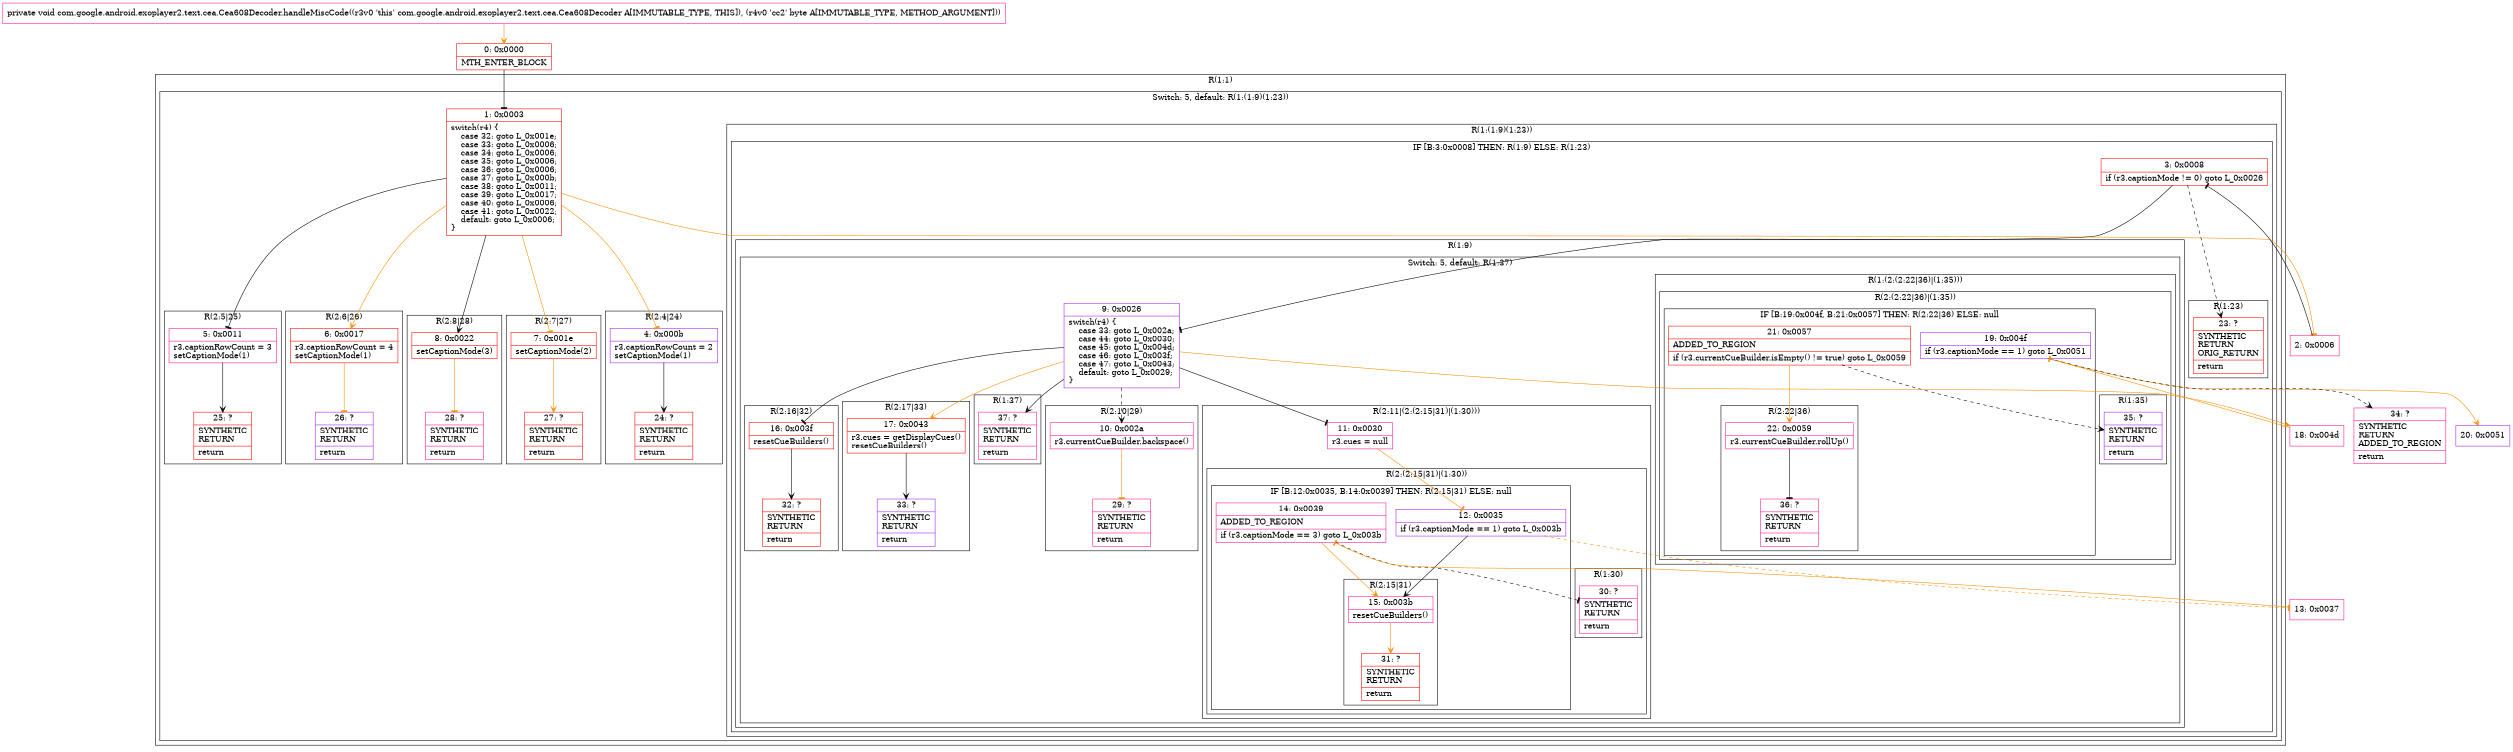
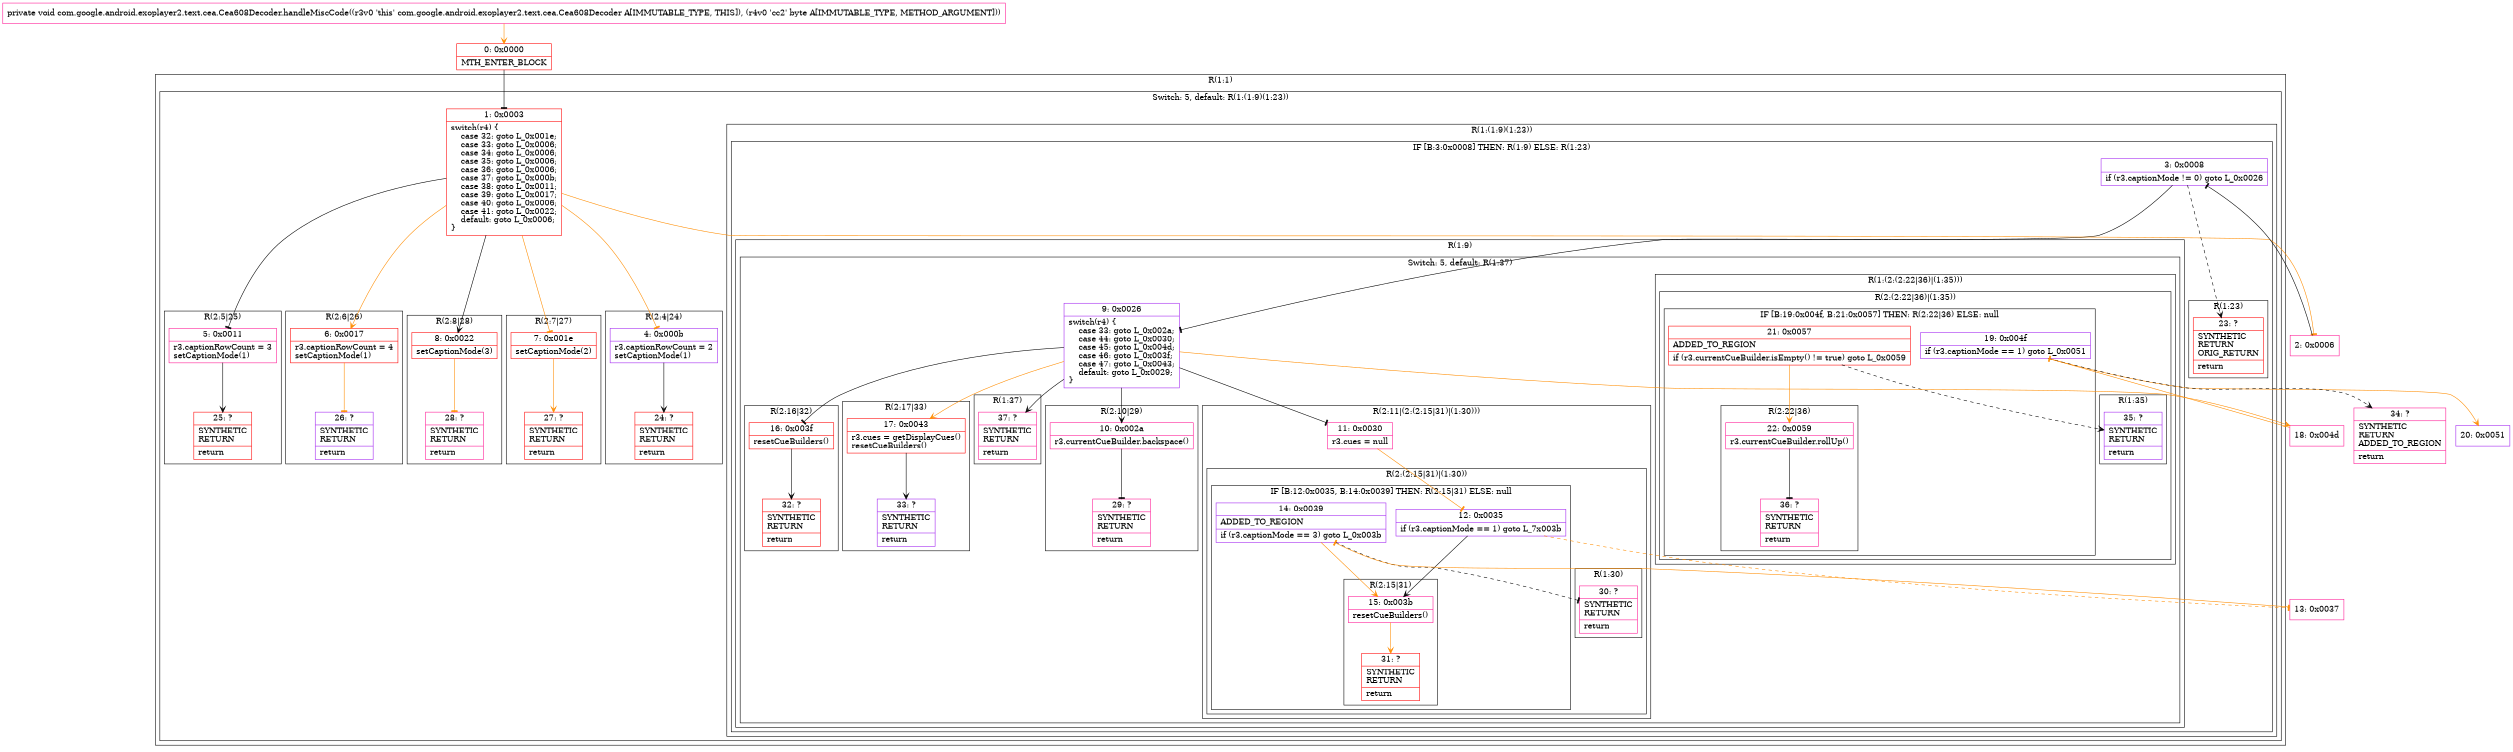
node "3: 0x0008": color red -> purple
edge "9: 0x0026" -> "10: 0x002a": style dashed -> solid
edge "10: 0x002a" -> "29: ?": color darkorange -> black
node "14: 0x0039": color deeppink -> purple
node "12: 0x0035": text "if (r3.captionMode == 1) goto L_0x003b" -> "if (r3.captionMode == 1) goto L_7x003b"
